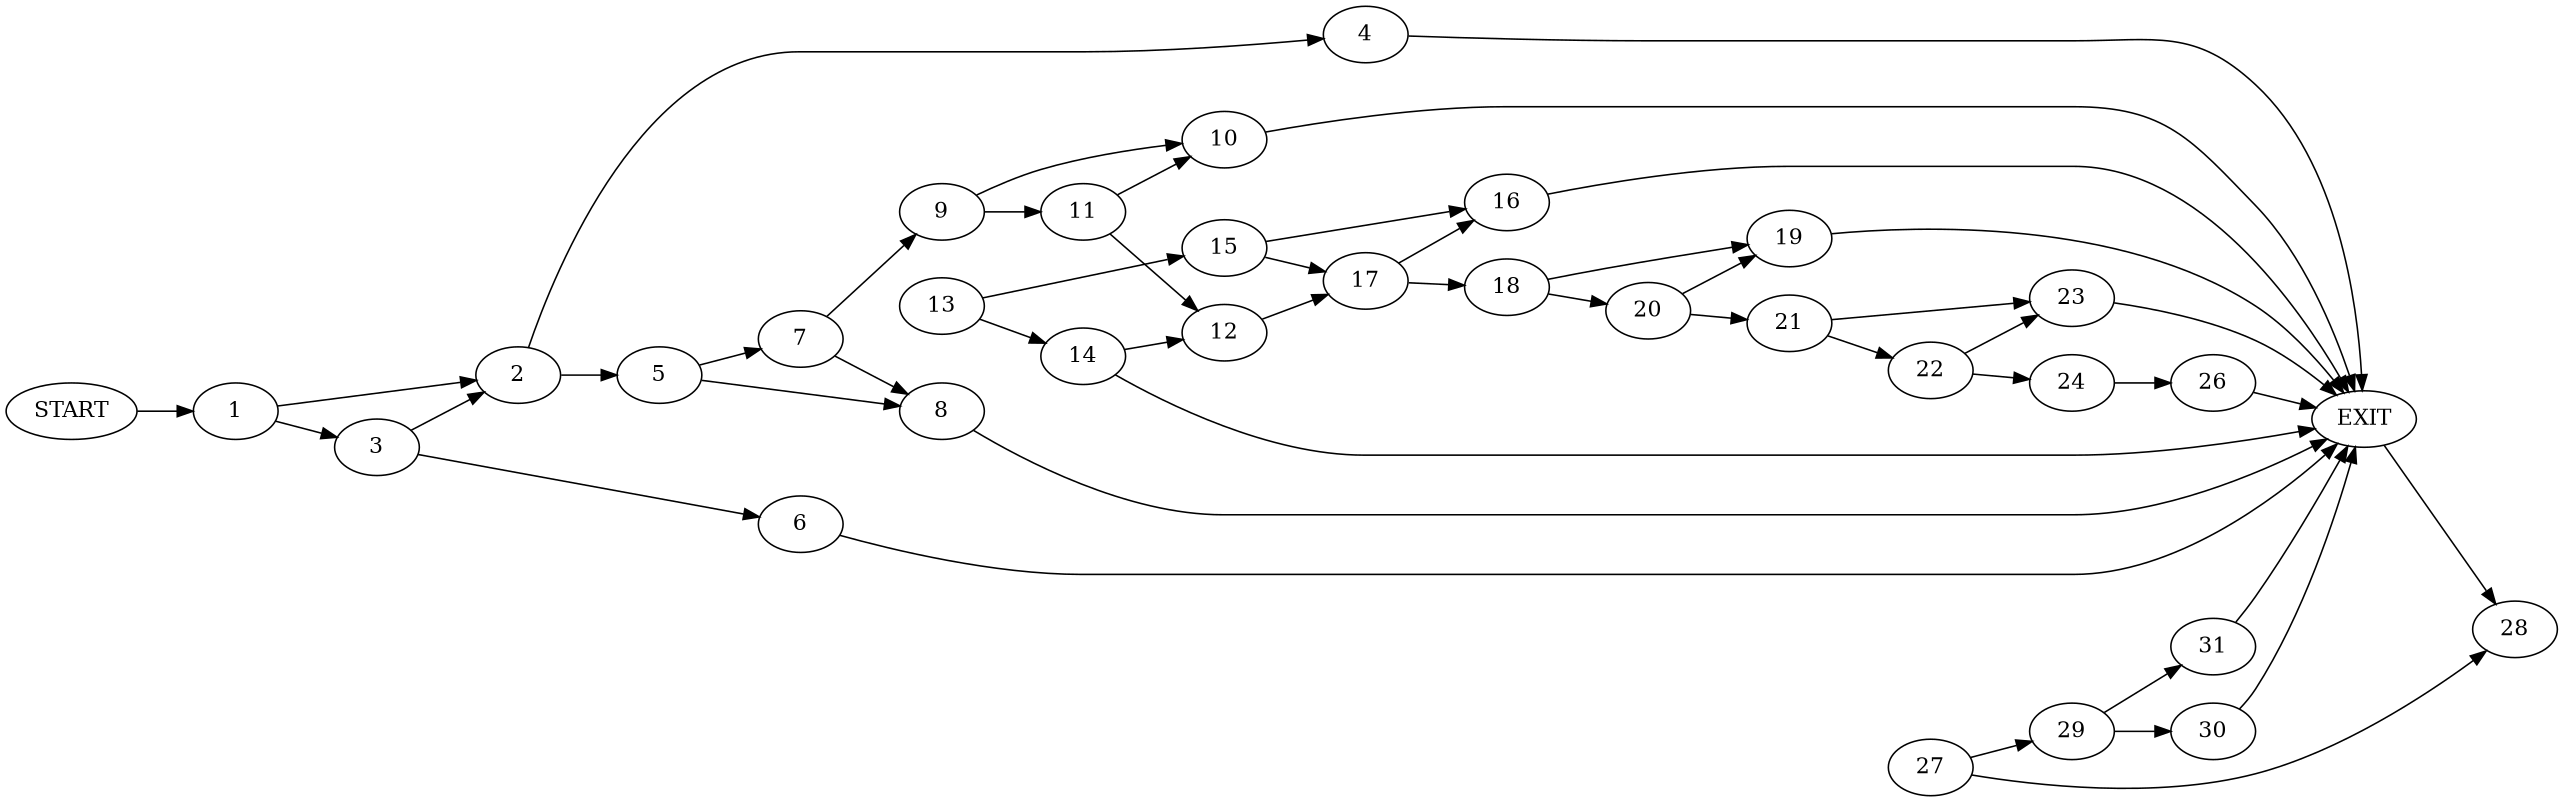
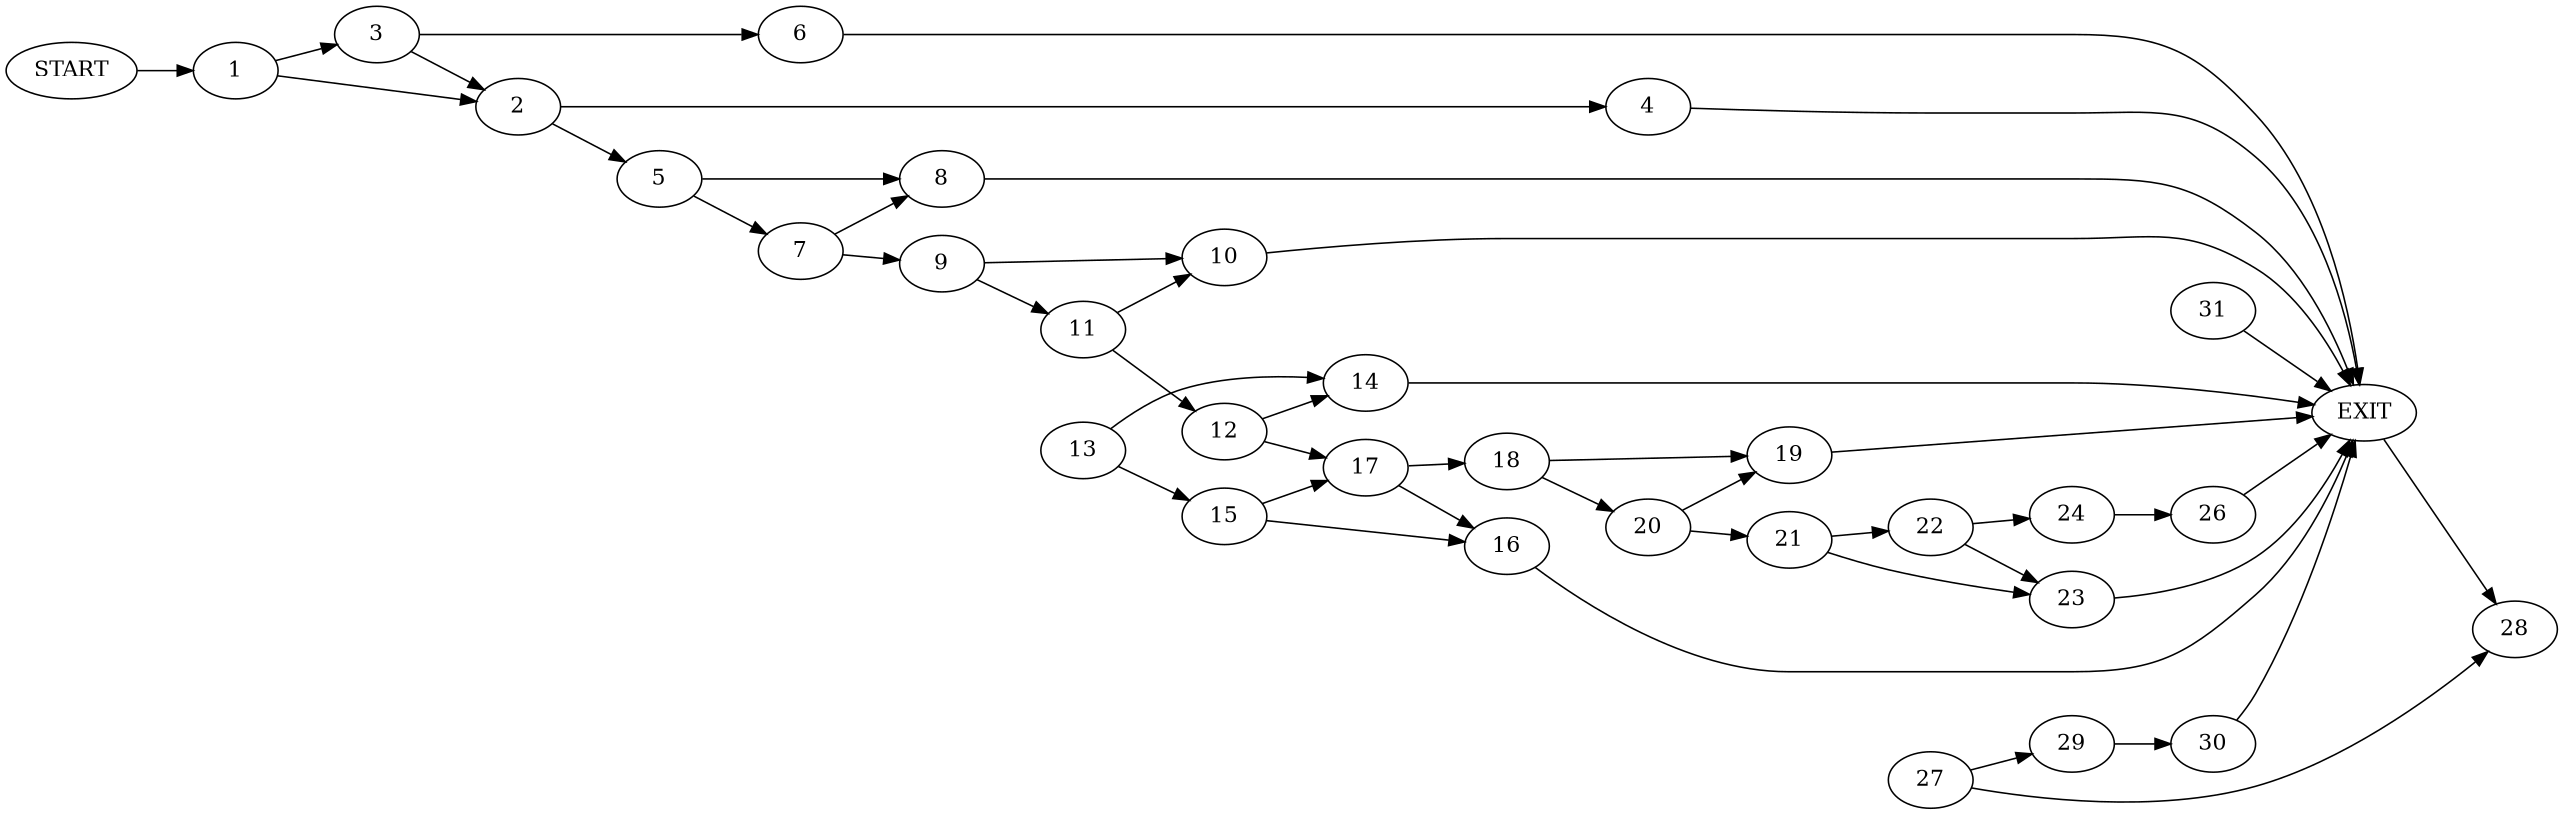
edge "14" -> "12": reversed
edge "29" -> "31": removed
